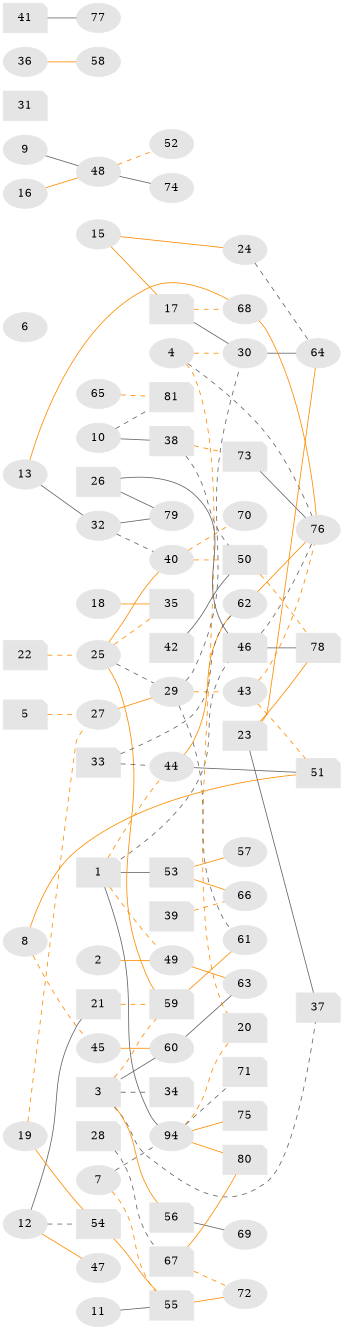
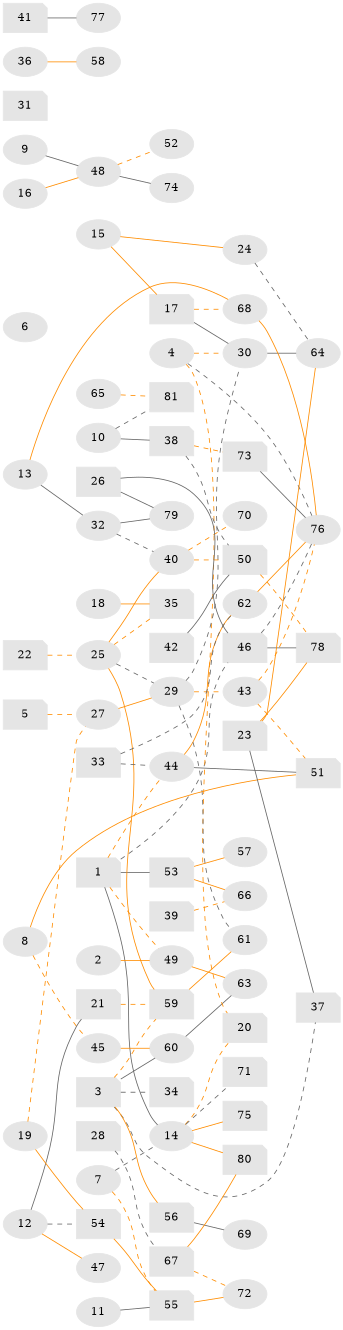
node "94": label "94" -> "14"
